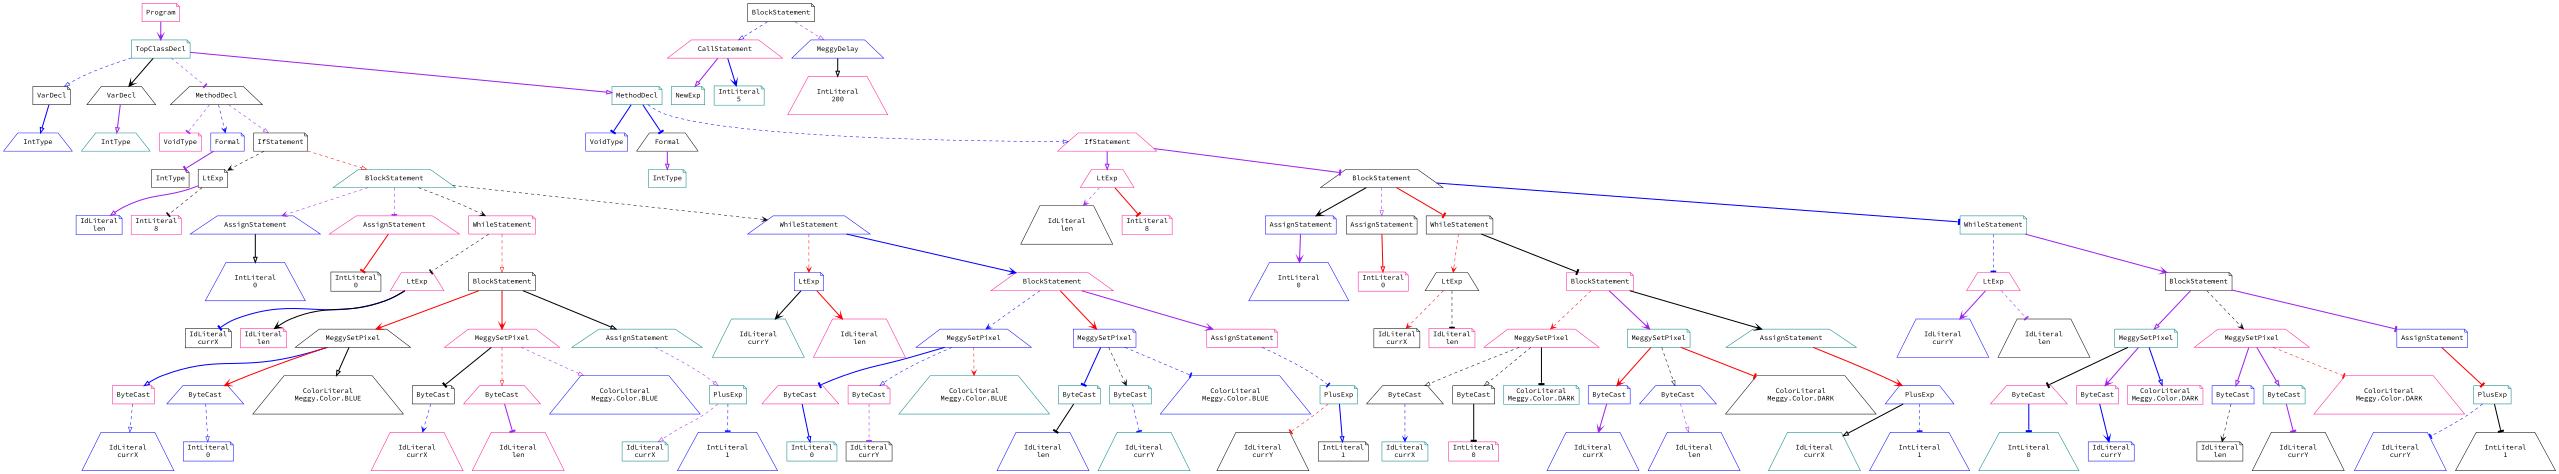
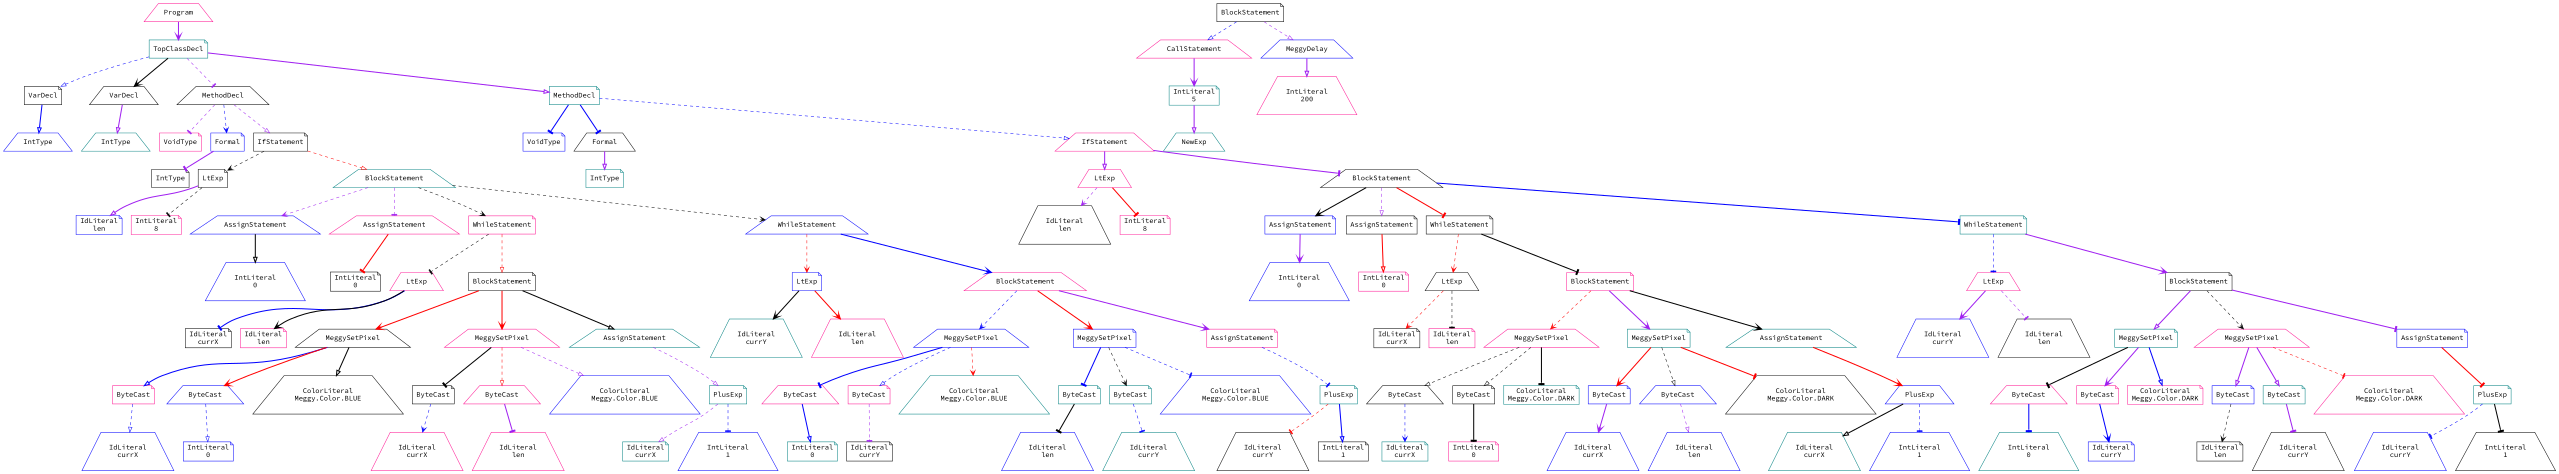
node "Program": shape note -> trapezium
edge "MeggyDelay" -> "IntLiteral 200": color black -> purple
edge "CallStatement" -> "NewExp": now "IntLiteral 5" -> "NewExp"
edge "CallStatement" -> "IntLiteral 5": color blue -> purple
node "NewExp": shape note -> trapezium
